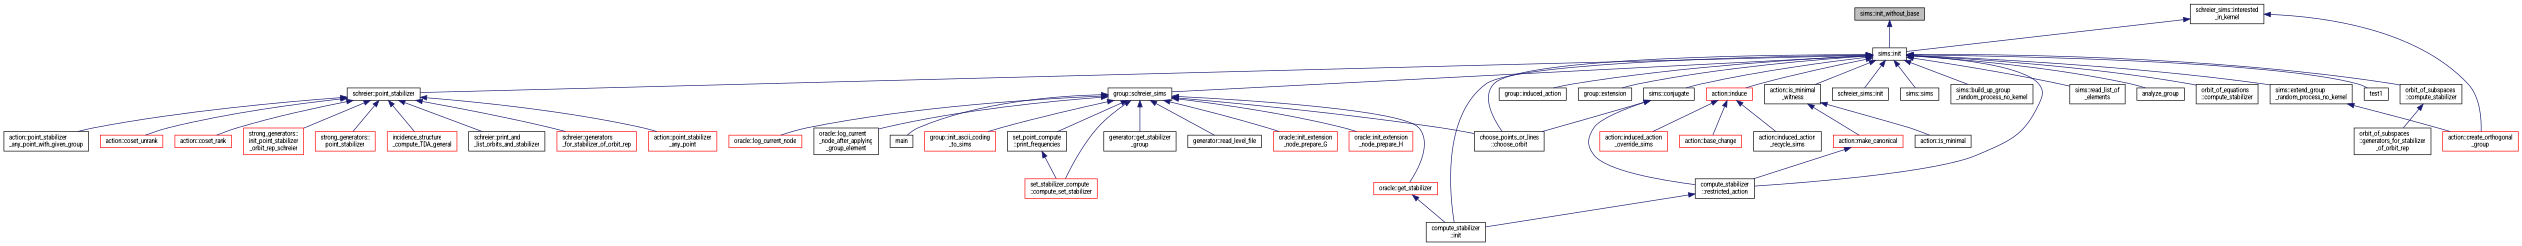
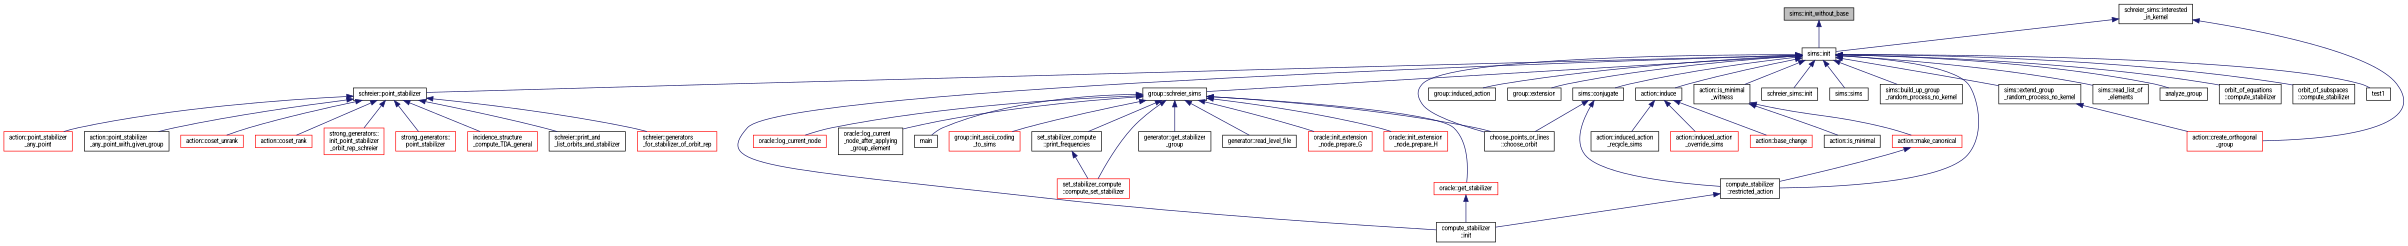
node "action::induce": color red -> black
node "set_point_compute ::print_frequencies": label "set_point_compute ::print_frequencies" -> "set_stabilizer_compute ::print_frequencies"
node "orbit_of_subspaces ::generators_for_stabilizer _of_orbit_rep": removed
